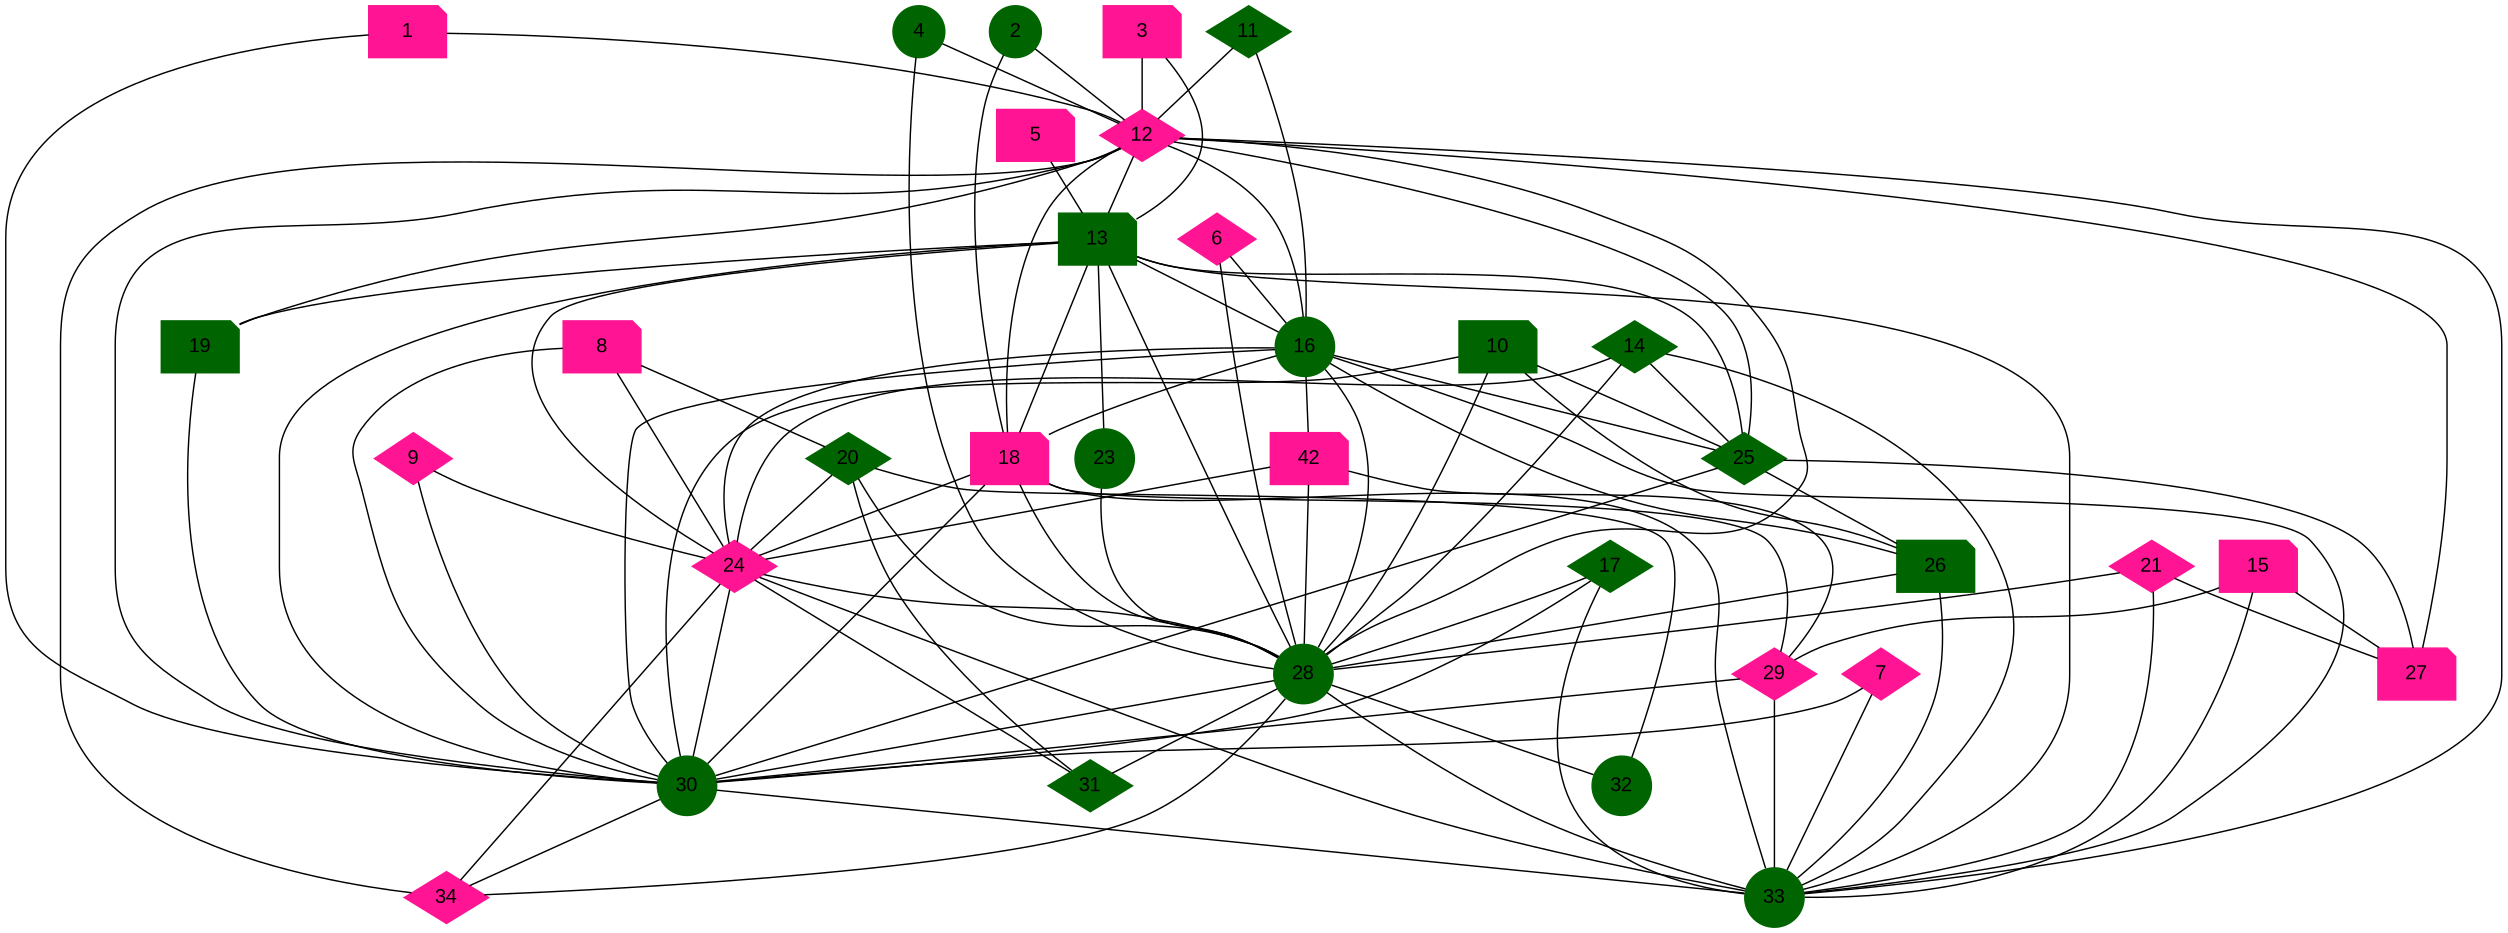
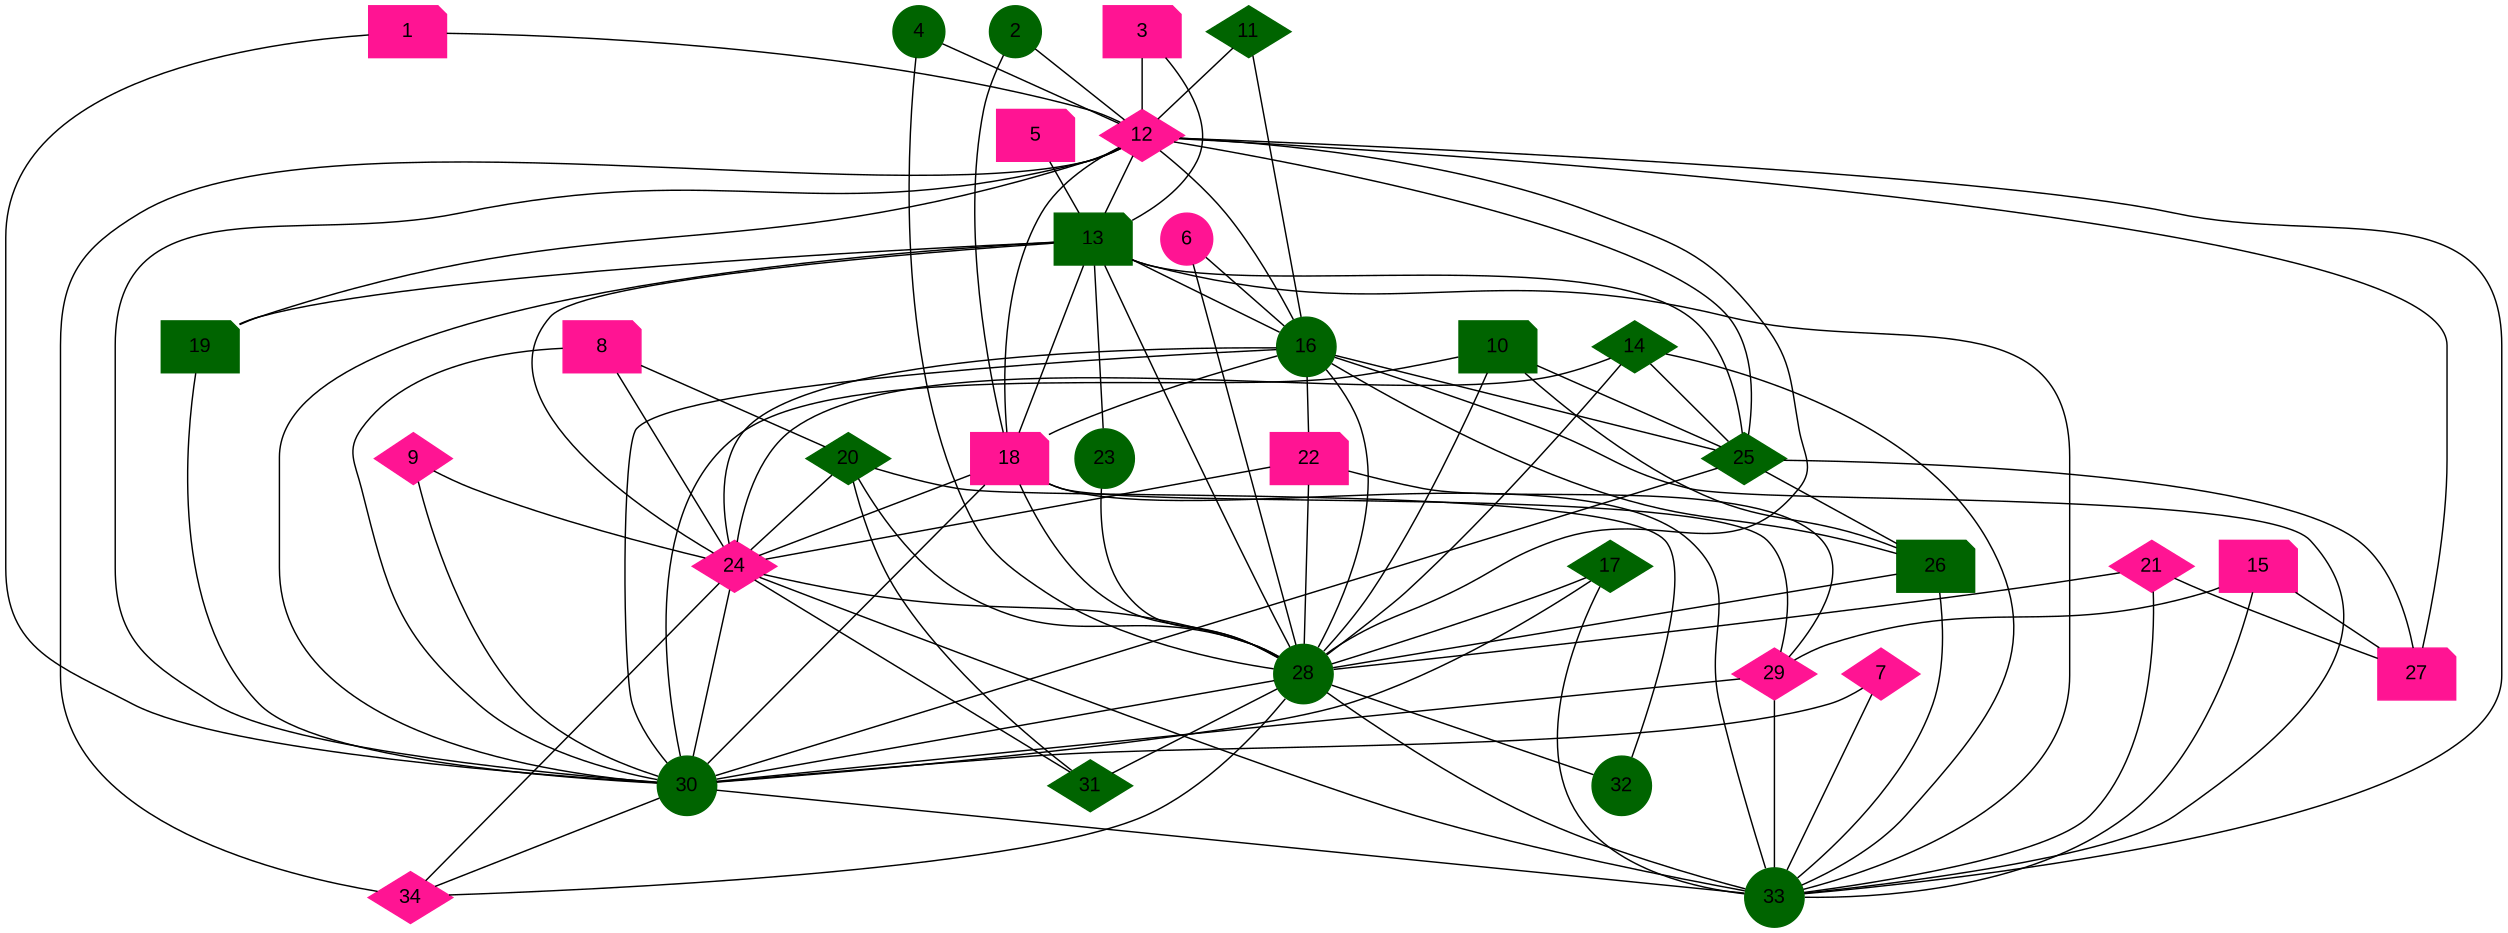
node "6": shape diamond -> circle
node "42": label "42" -> "22"
